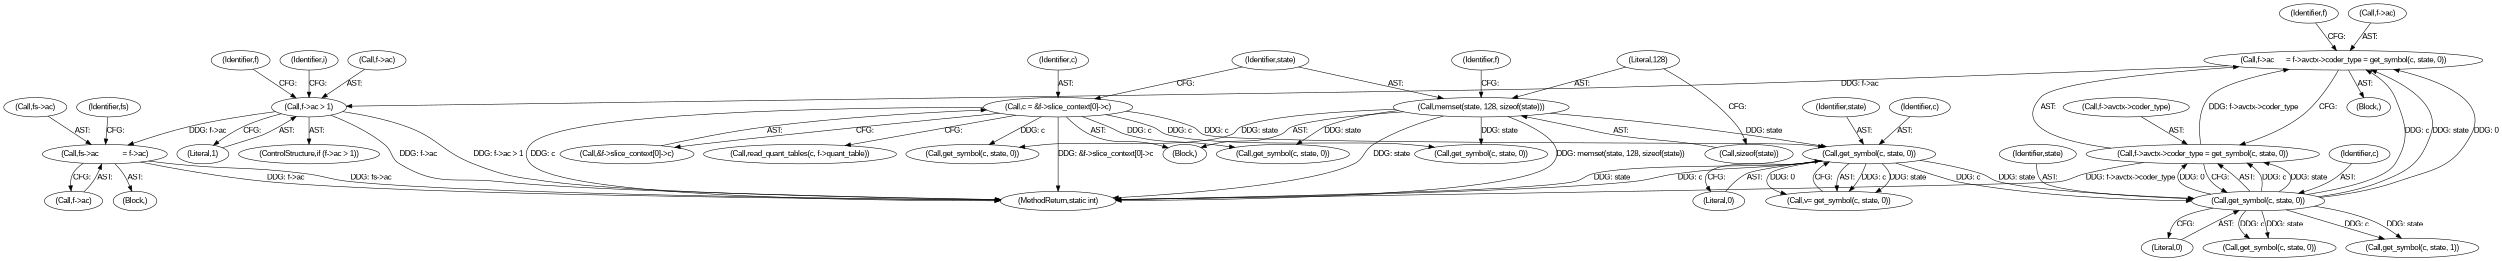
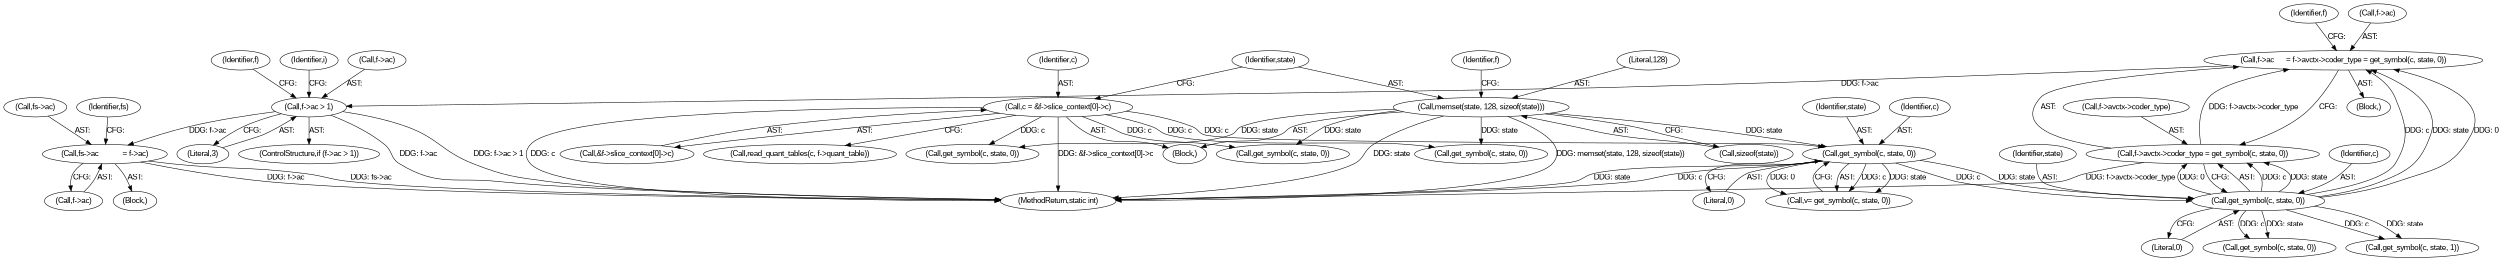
edge "(Literal,128)" -> "(Call,sizeof(state))": now "(Call,memset(state, 128, sizeof(state)))" -> "(Call,sizeof(state))"
edge "(Call,c = &f->slice_context[0]->c)" -> "(Call,&f->slice_context[0]->c)": label "CFG: " -> "AST: "
node "(Literal,1)": label "(Literal,1)" -> "(Literal,3)"
